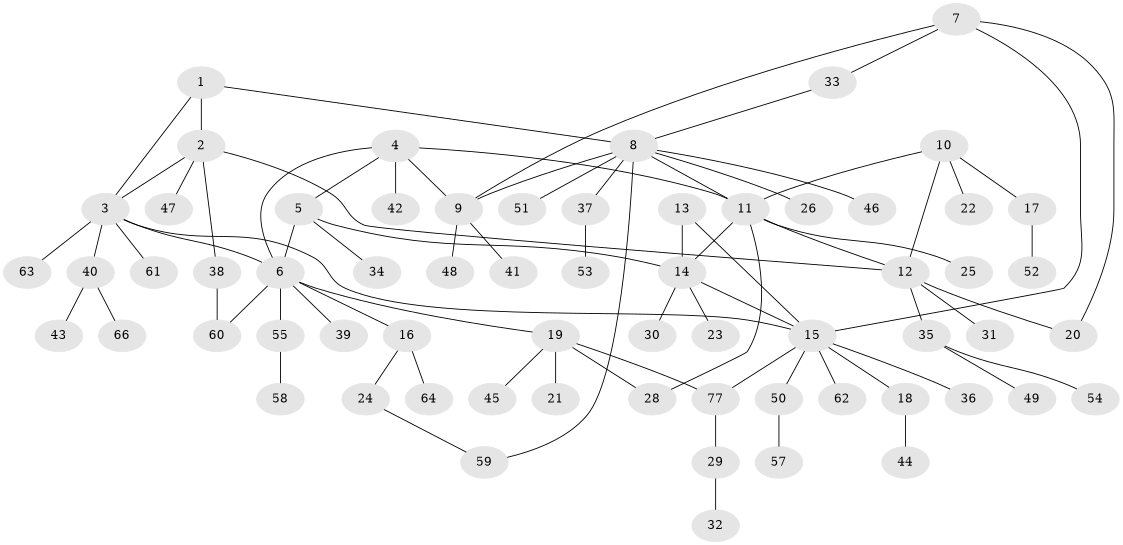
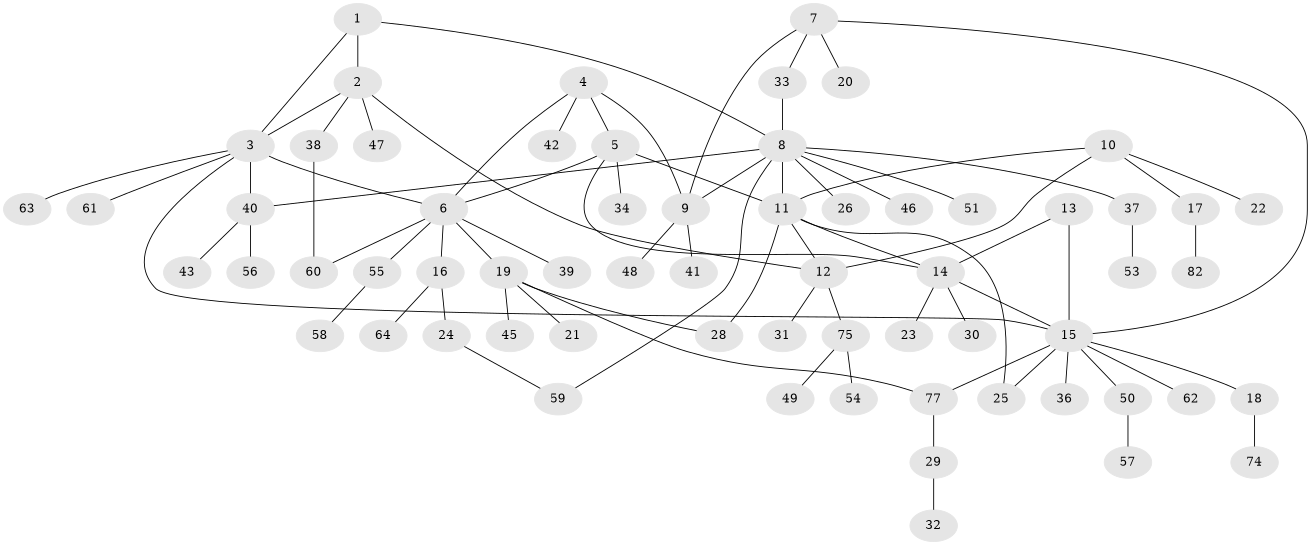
edge "4" -- "11": now "5" -- "11"
edge "8" -- "40": added
node "52": label "52" -> "82"
edge "12" -- "20": removed
node "66": label "66" -> "56"
node "35": label "35" -> "75"
edge "15" -- "25": added
node "44": label "44" -> "74"
